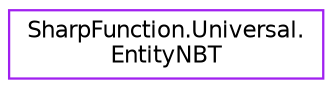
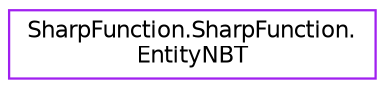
node "SharpFunction.Universal. EntityNBT": label "SharpFunction.Universal. EntityNBT" -> "SharpFunction.SharpFunction. EntityNBT"
